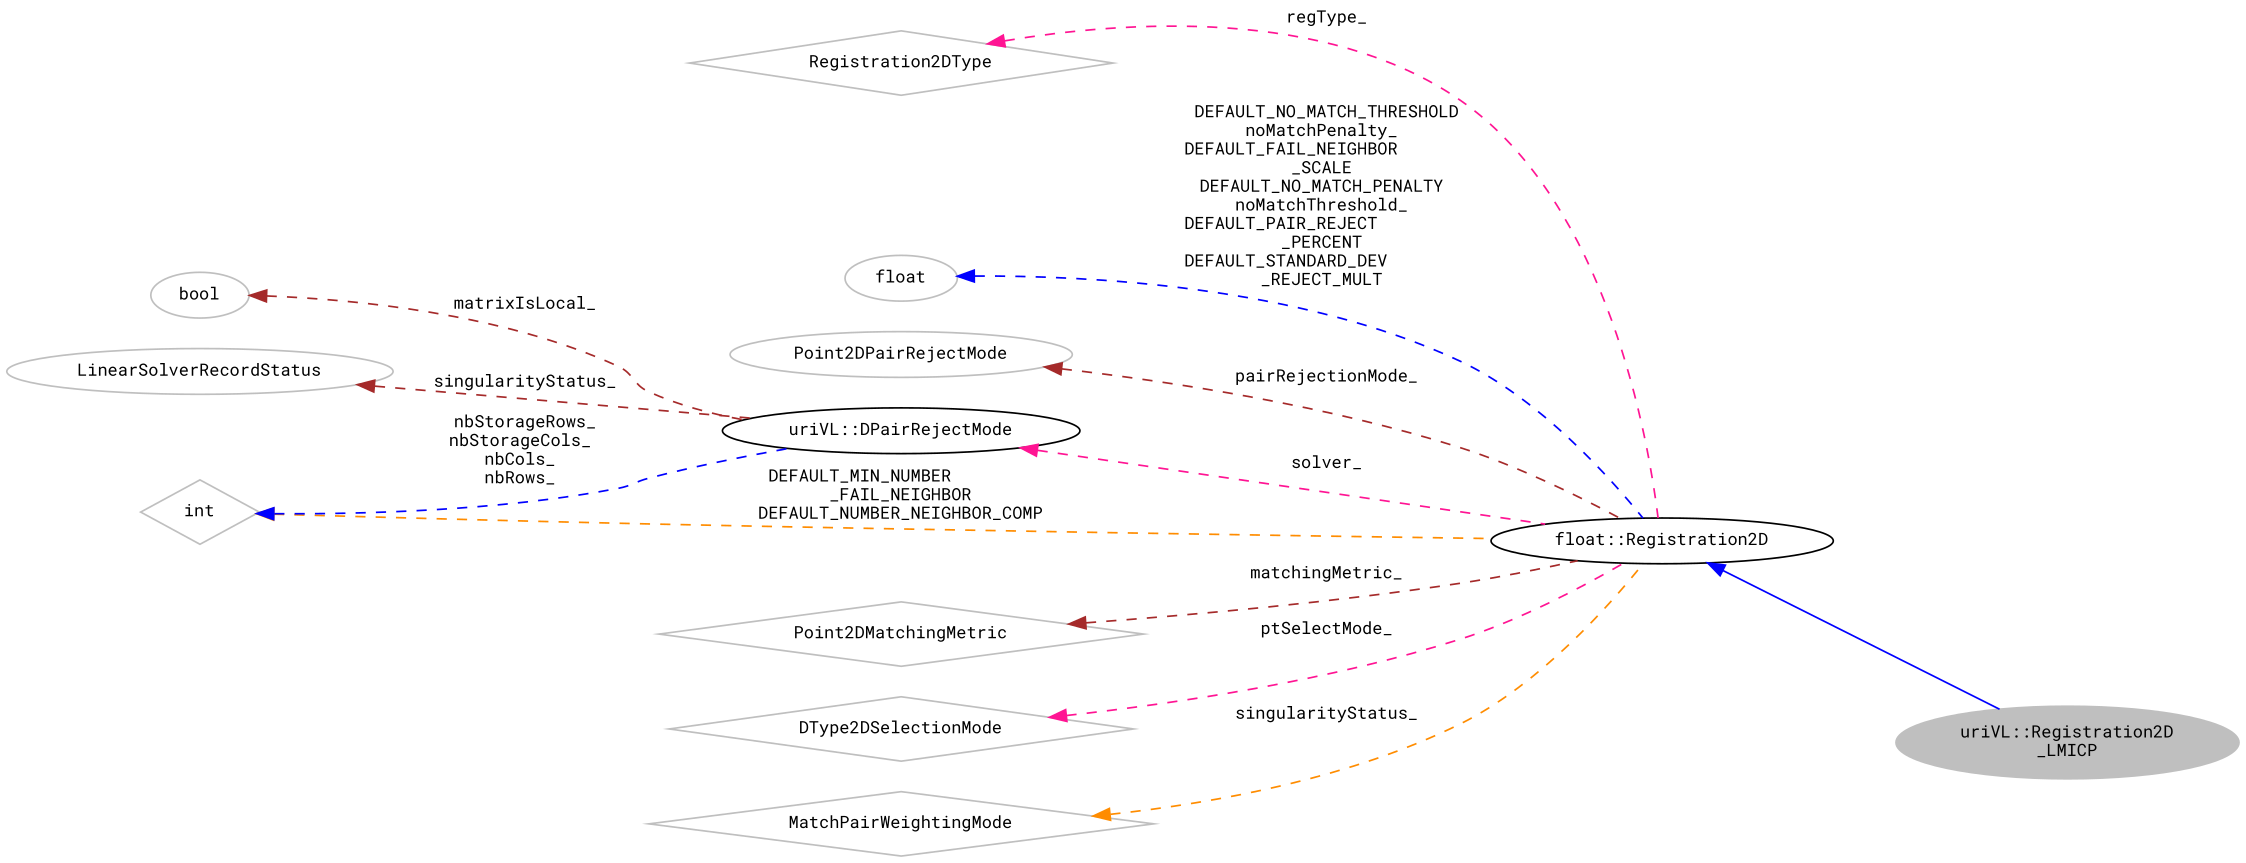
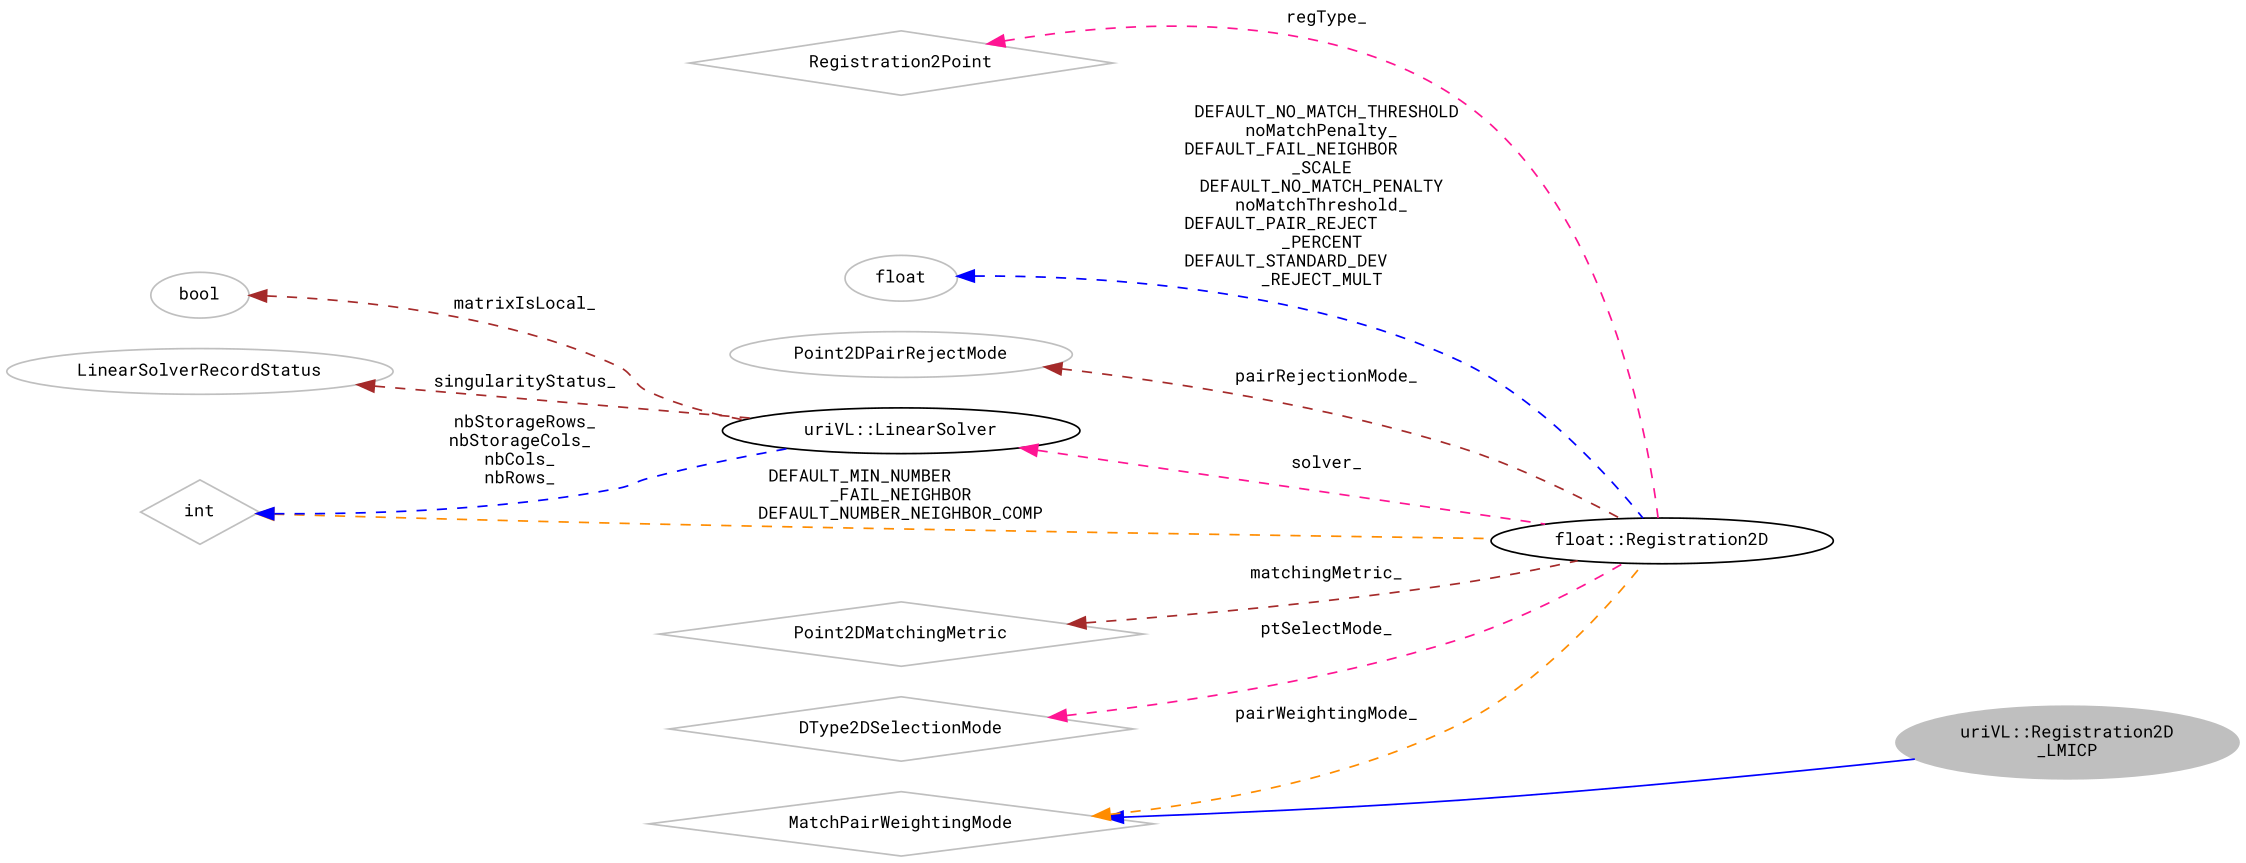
node "Registration2DType": label "Registration2DType" -> "Registration2Point"
node "uriVL::DPairRejectMode": label "uriVL::DPairRejectMode" -> "uriVL::LinearSolver"
edge "uriVL::Registration2D _LMICP" -> "float::Registration2D": now "uriVL::Registration2D _LMICP" -> "MatchPairWeightingMode"
edge "float::Registration2D" -> "MatchPairWeightingMode": label " singularityStatus_" -> " pairWeightingMode_"
